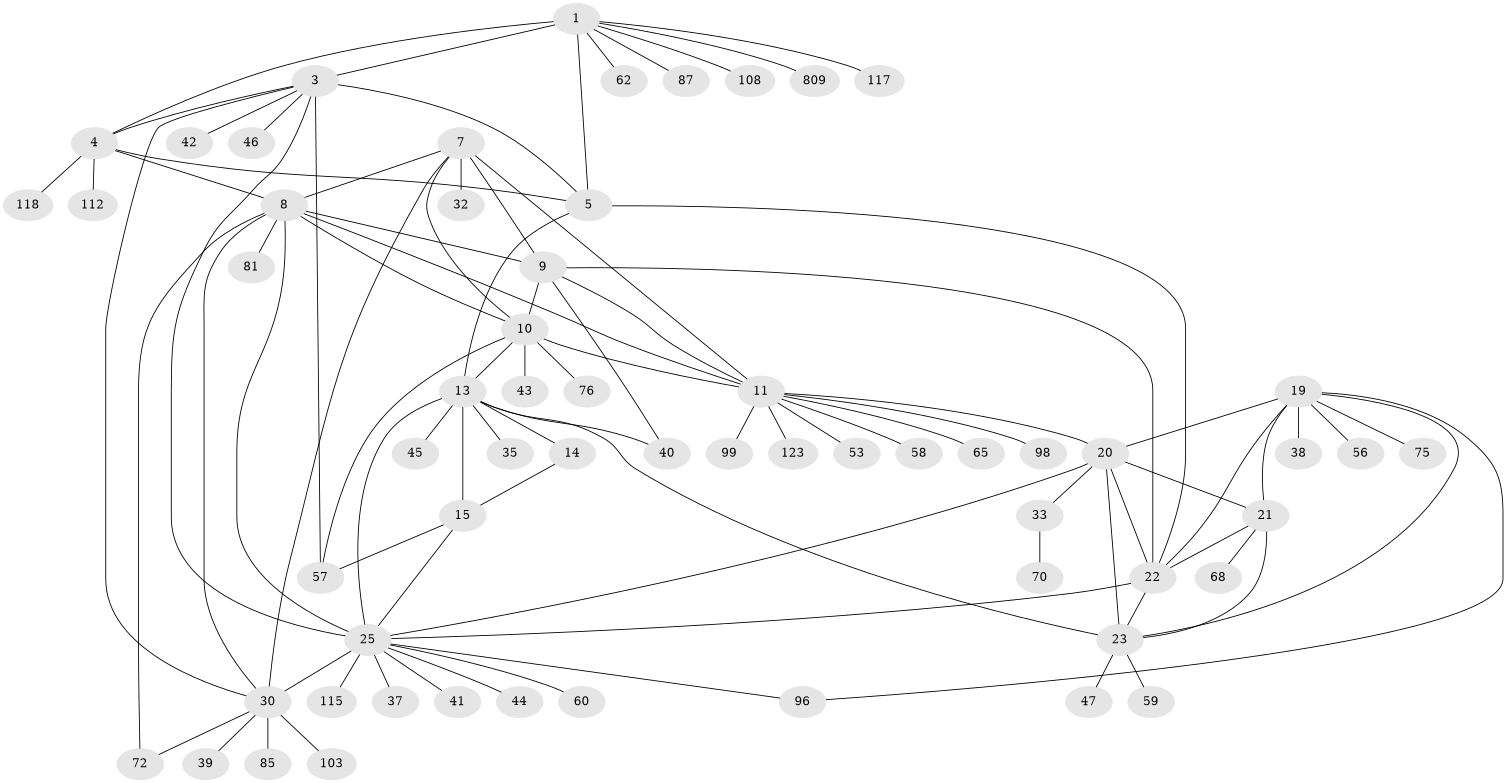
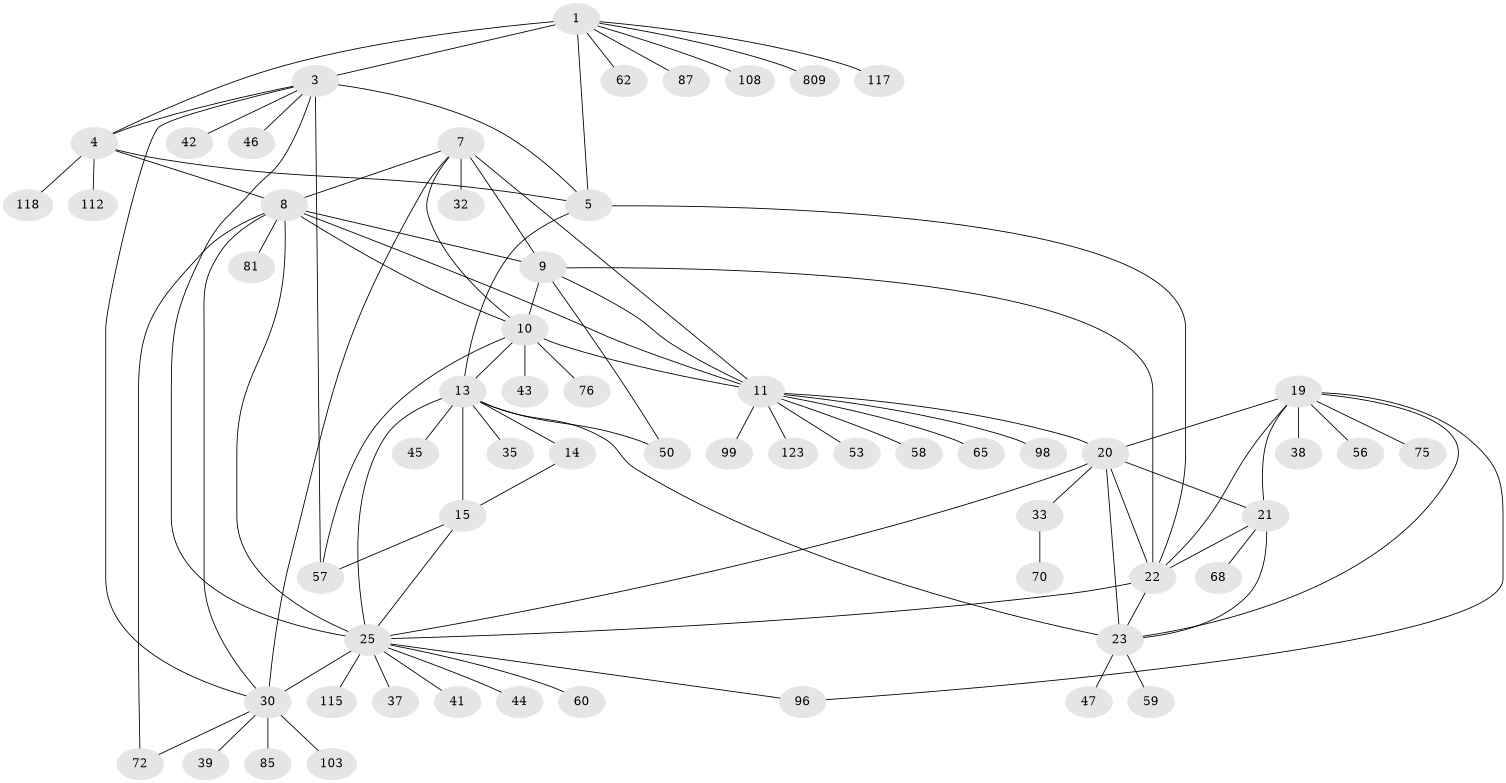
node "40": label "40" -> "50"
